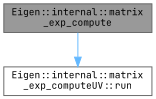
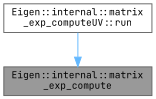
edge "Eigen::internal::matrix _exp_compute" -> "Eigen::internal::matrix _exp_computeUV::run": reversed
